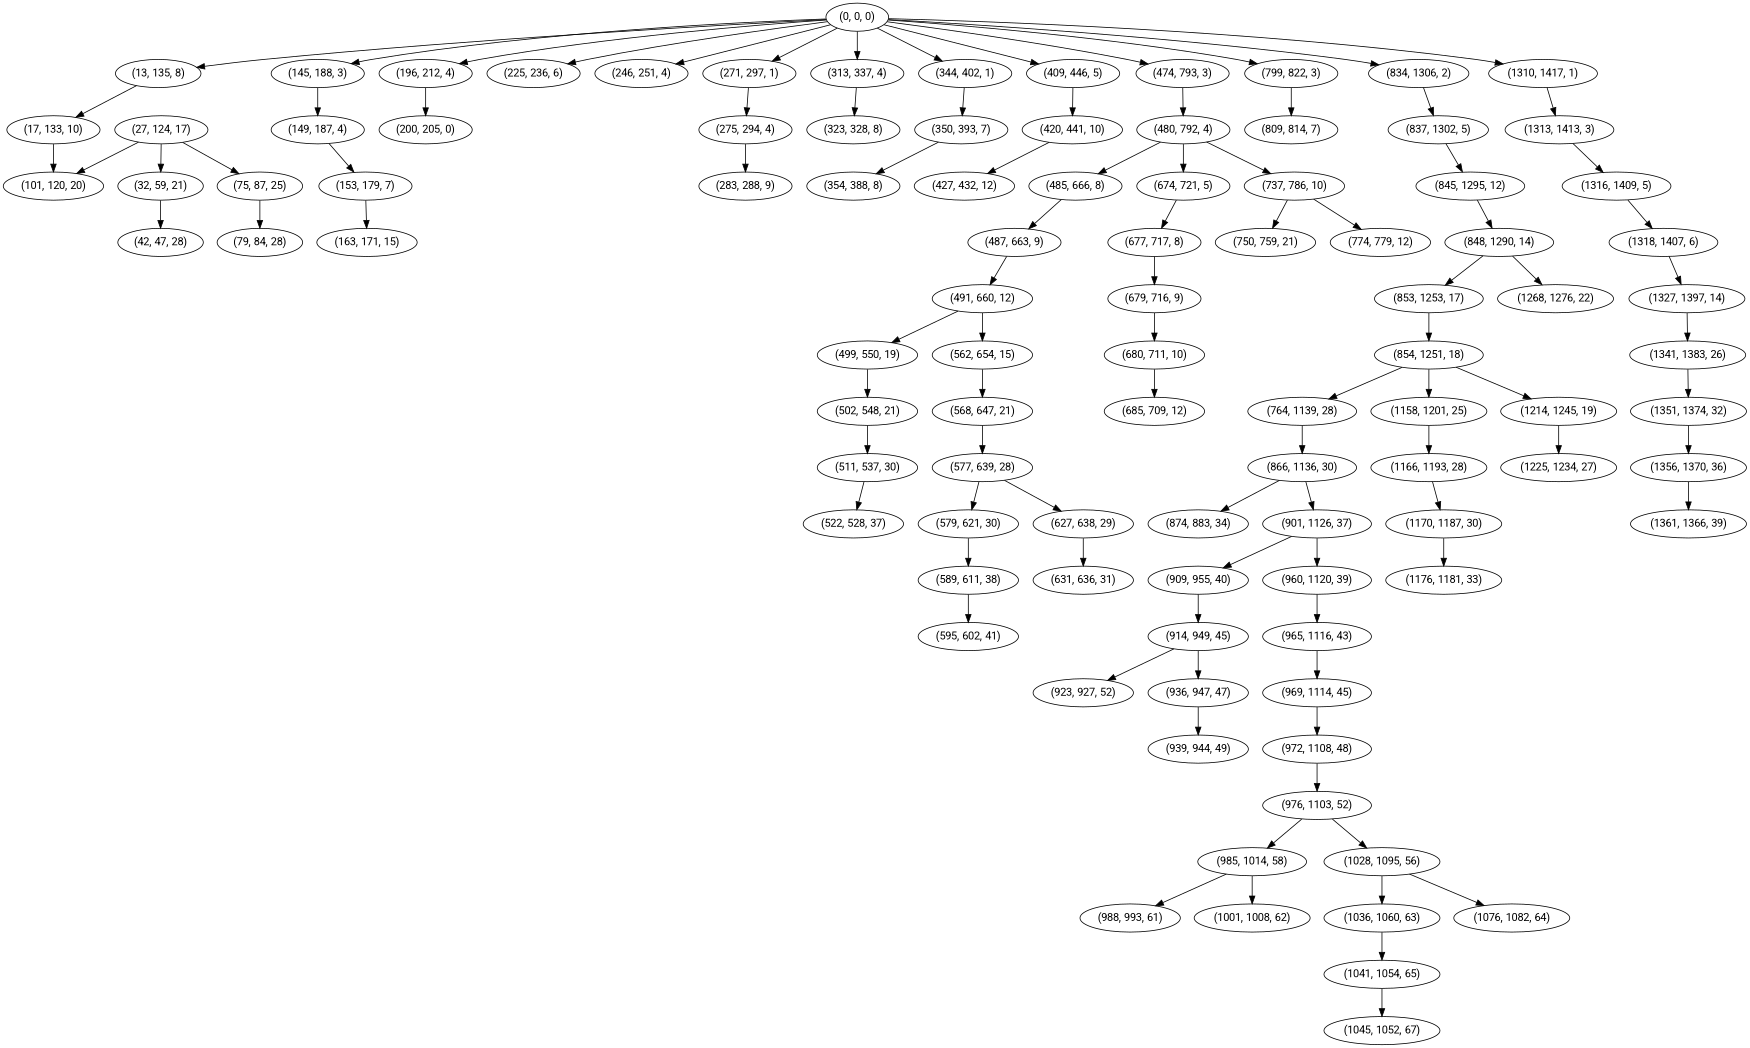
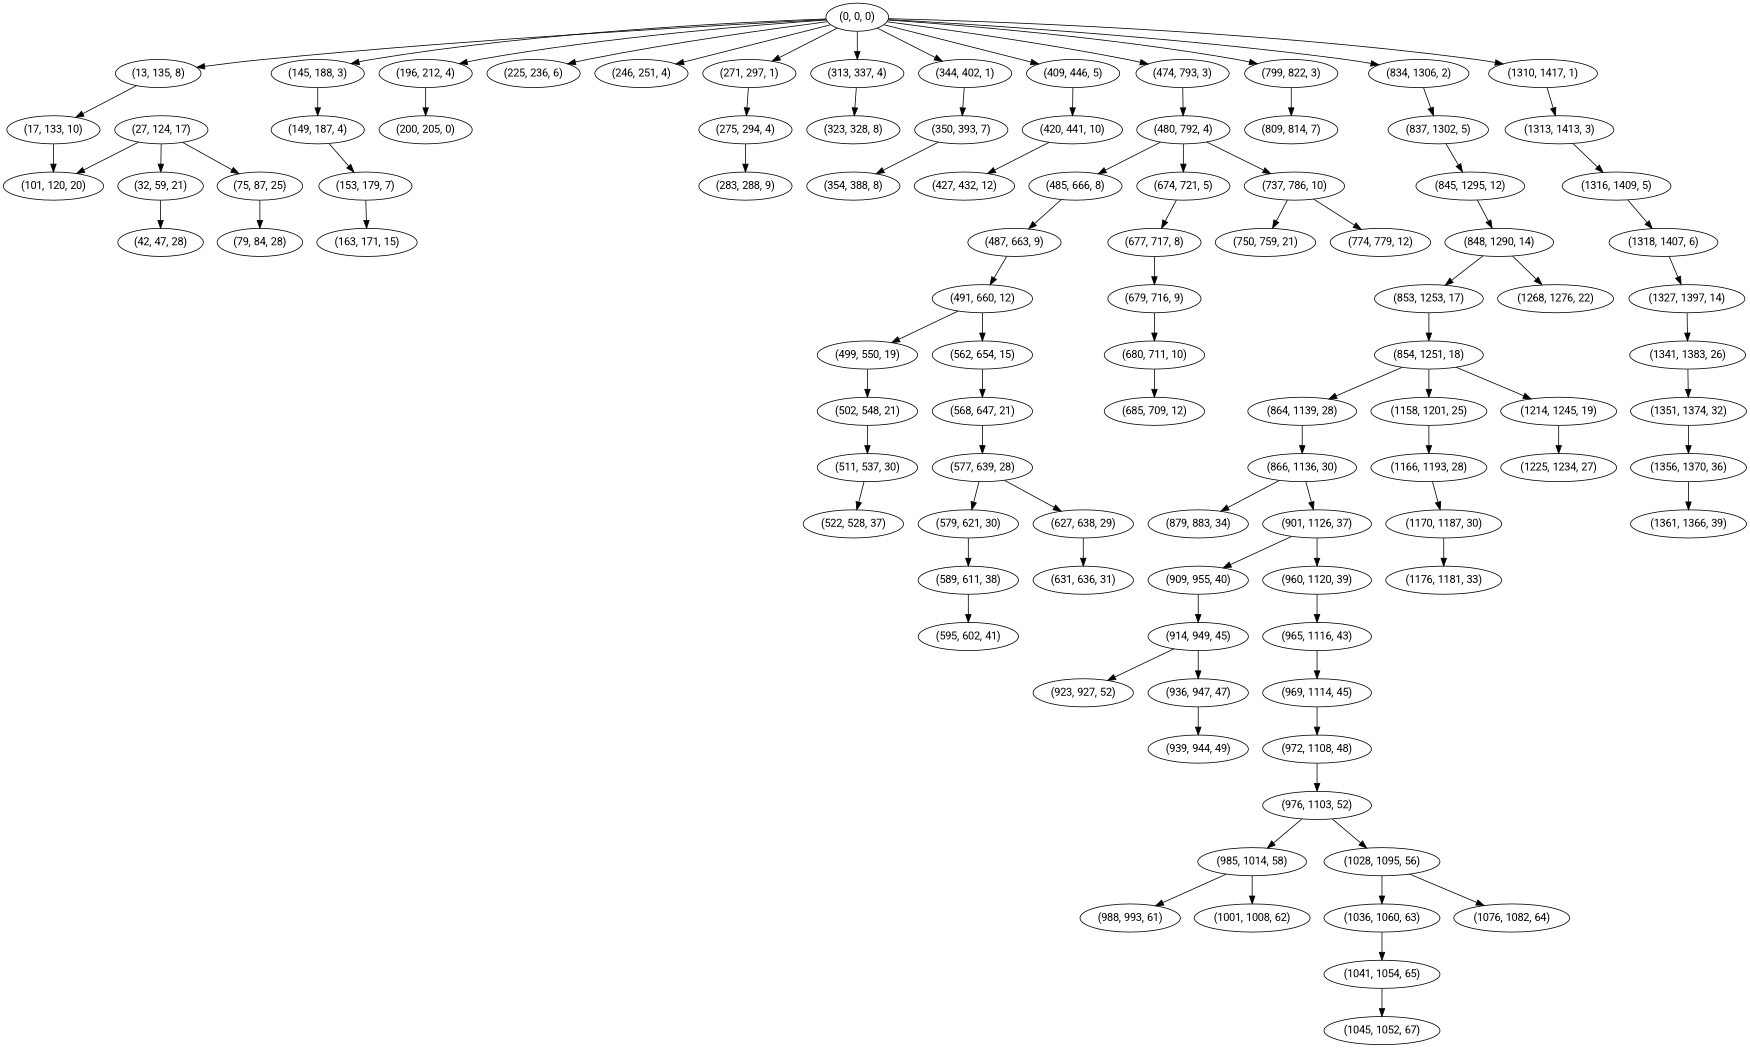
node "(764, 1139, 28)": label "(764, 1139, 28)" -> "(864, 1139, 28)"
node "(874, 883, 34)": label "(874, 883, 34)" -> "(879, 883, 34)"
